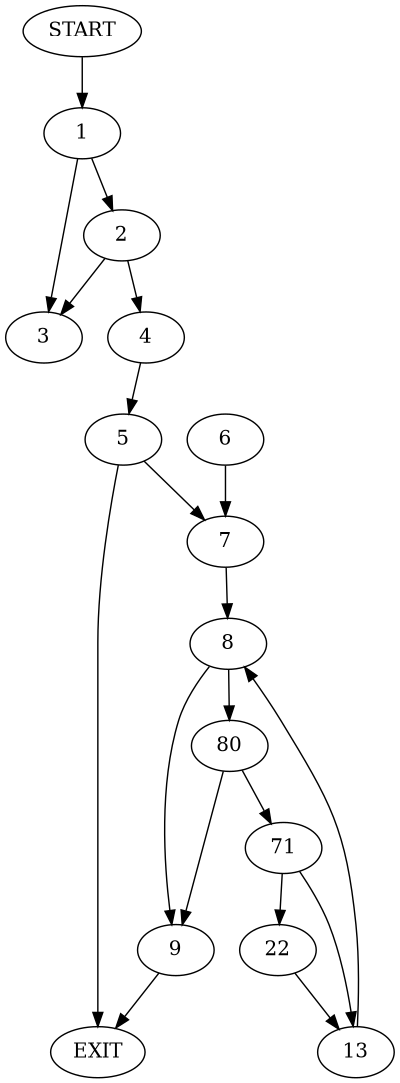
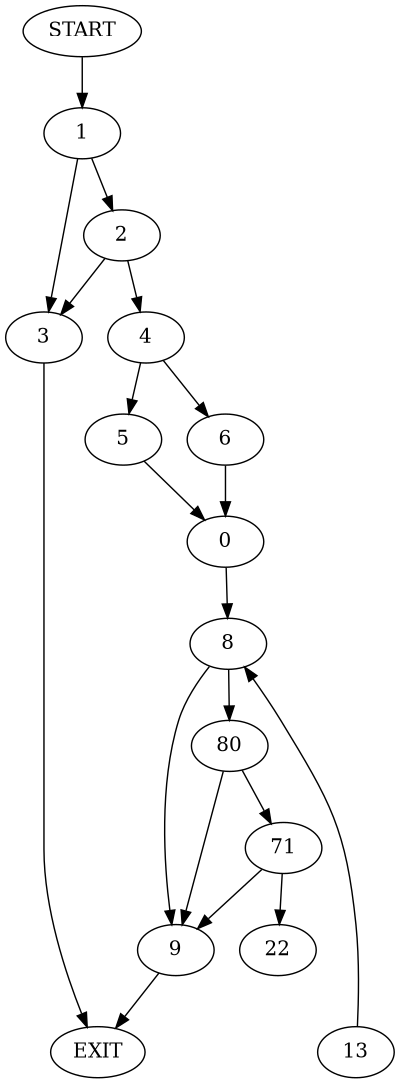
edge "4" -> "6": added
node "7": label "7" -> "0"
edge "5" -> "EXIT": now "3" -> "EXIT"
edge "71" -> "13": now "71" -> "9"
edge "22" -> "13": removed
